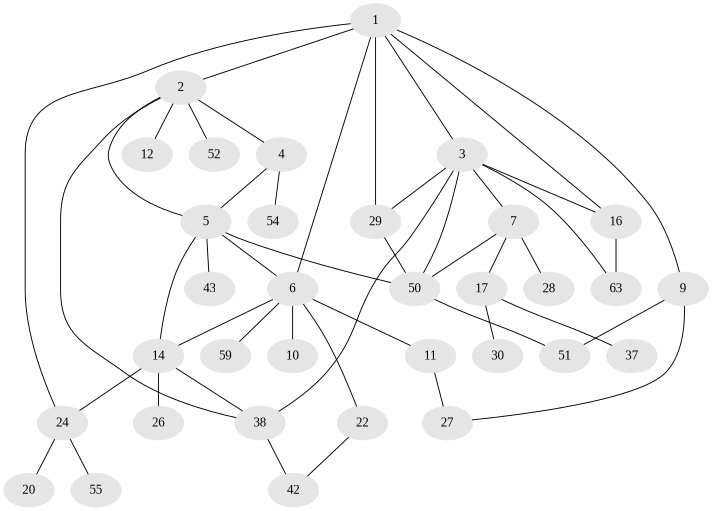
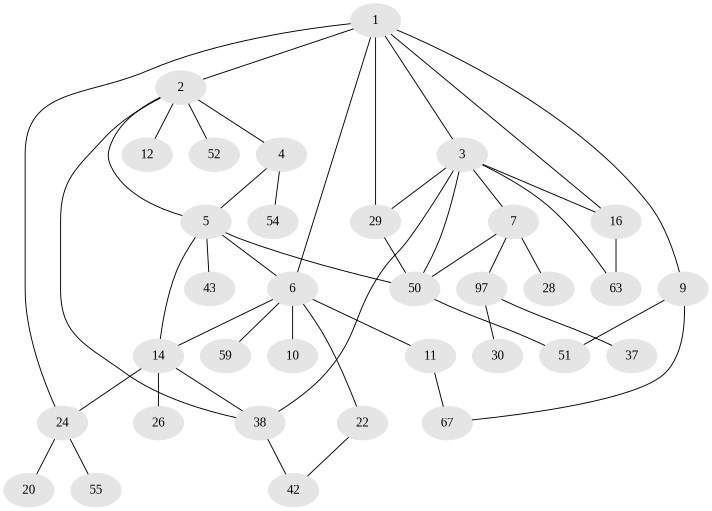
node "17": label "17" -> "97"
node "27": label "27" -> "67"
